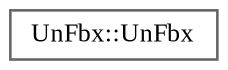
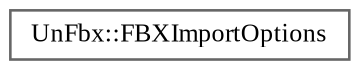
node "UnFbx::UnFbx": label "UnFbx::UnFbx" -> "UnFbx::FBXImportOptions"
